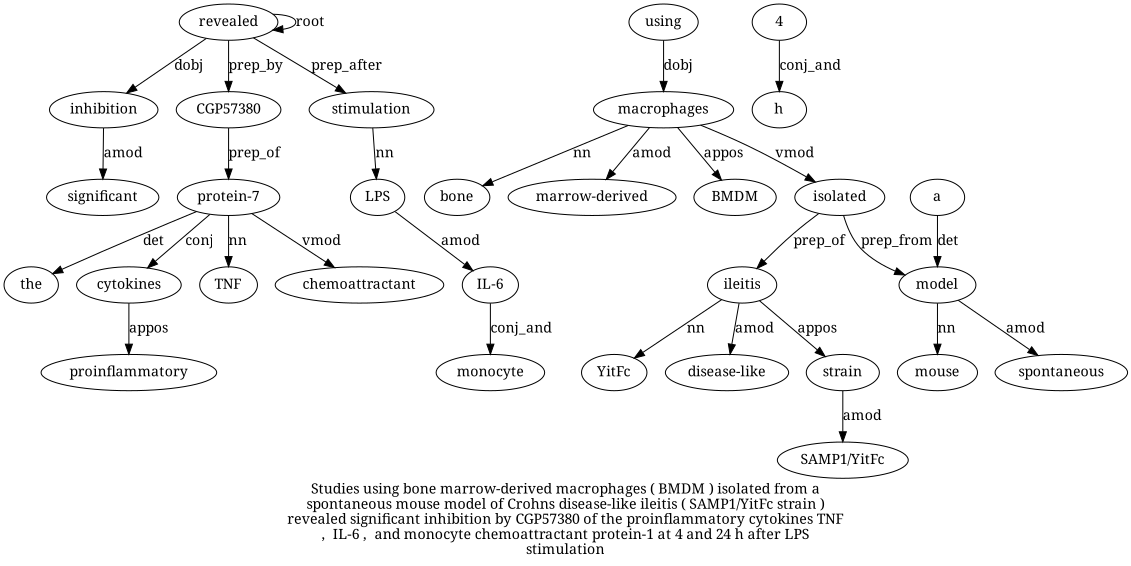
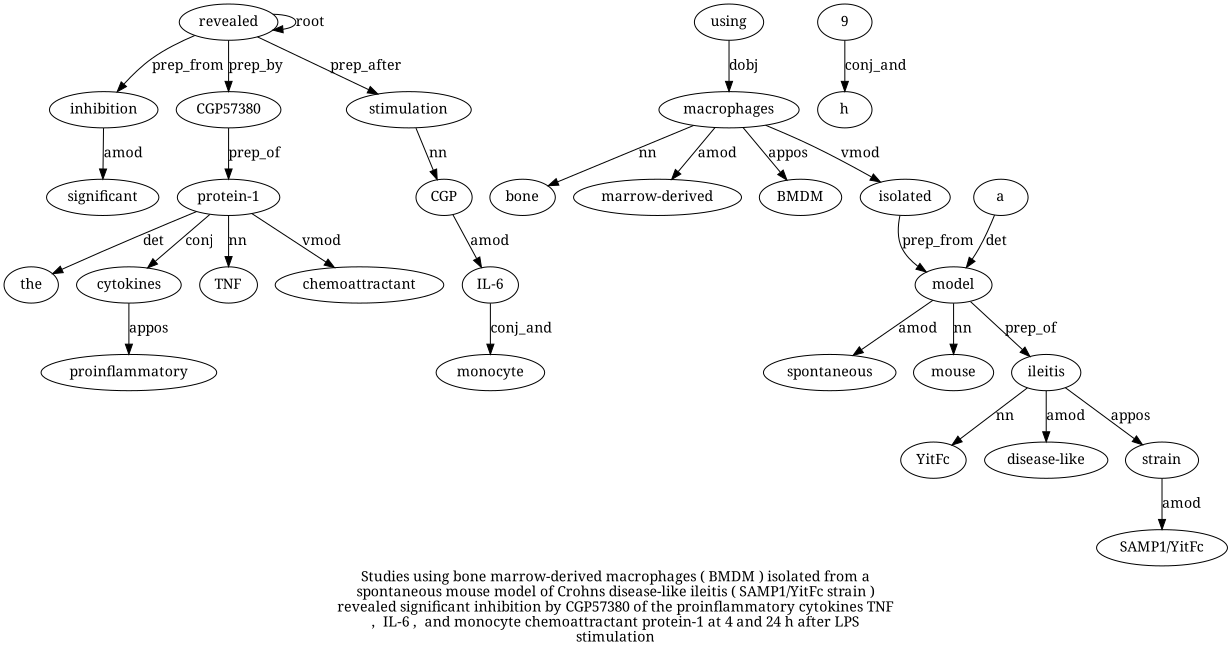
node "4": label "4" -> "9"
edge "revealed" -> "inhibition": label "dobj" -> "prep_from"
node "protein-7": label "protein-7" -> "protein-1"
node "LPS": label "LPS" -> "CGP"
edge "isolated" -> "ileitis": now "model" -> "ileitis"
